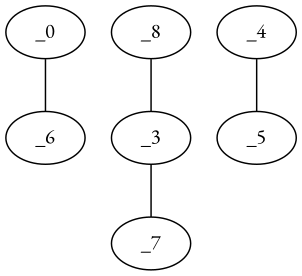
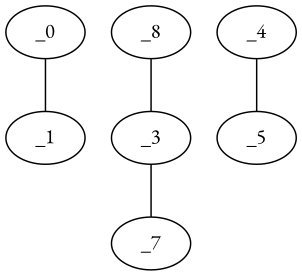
node "_6": label "_6" -> "_1"
